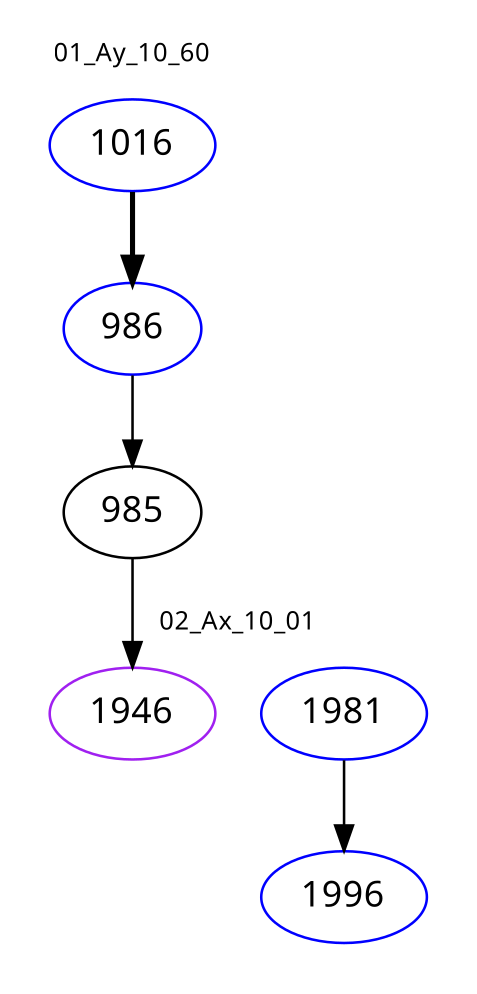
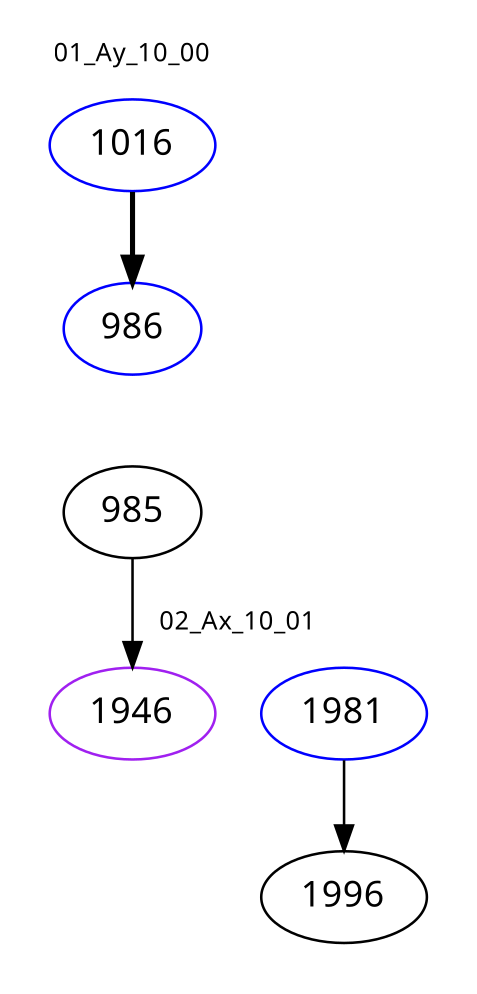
cluster "01_Ay_10_60": label "01_Ay_10_60" -> "01_Ay_10_00"
edge "986" -> "985": removed
node "1996": color blue -> black
